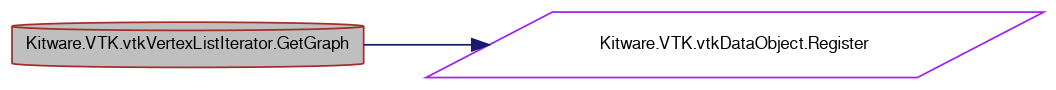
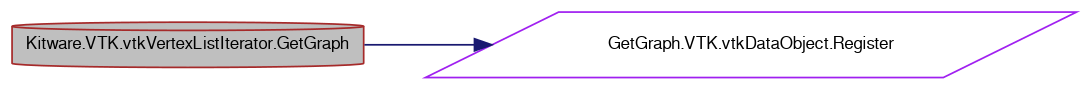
node "Kitware.VTK.vtkDataObject.Register": label "Kitware.VTK.vtkDataObject.Register" -> "GetGraph.VTK.vtkDataObject.Register"
